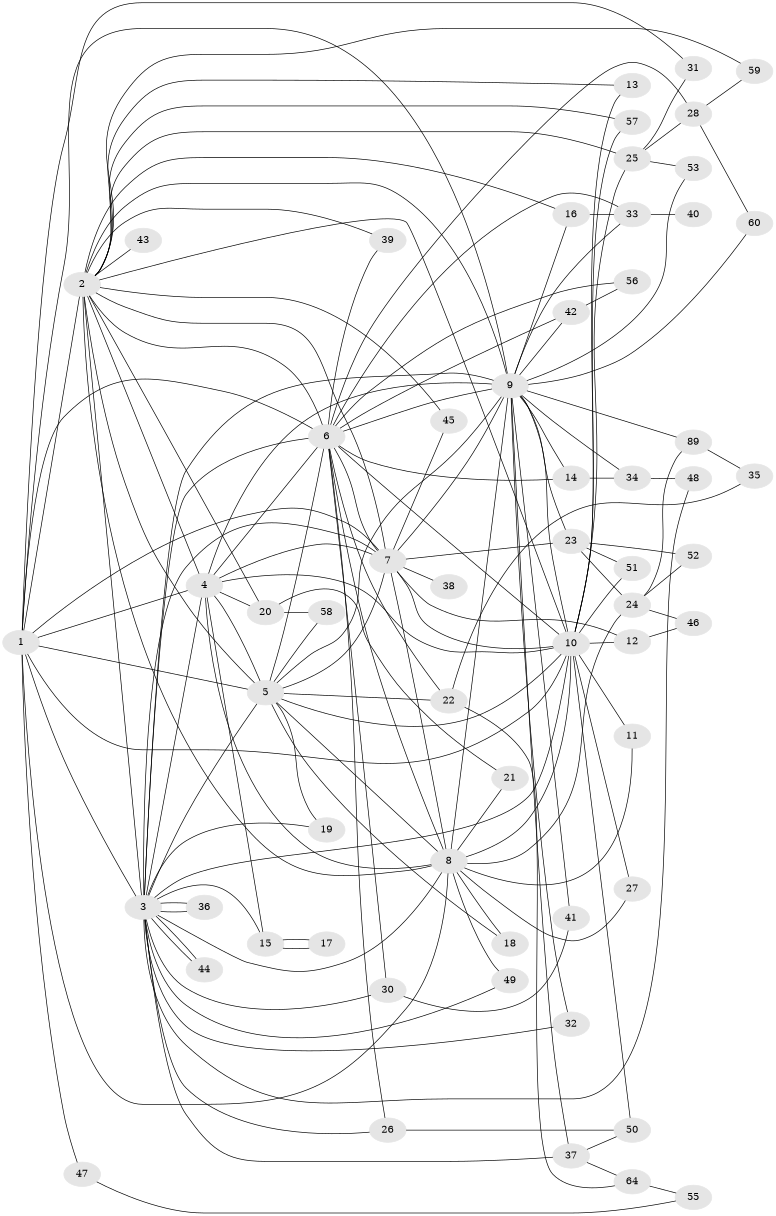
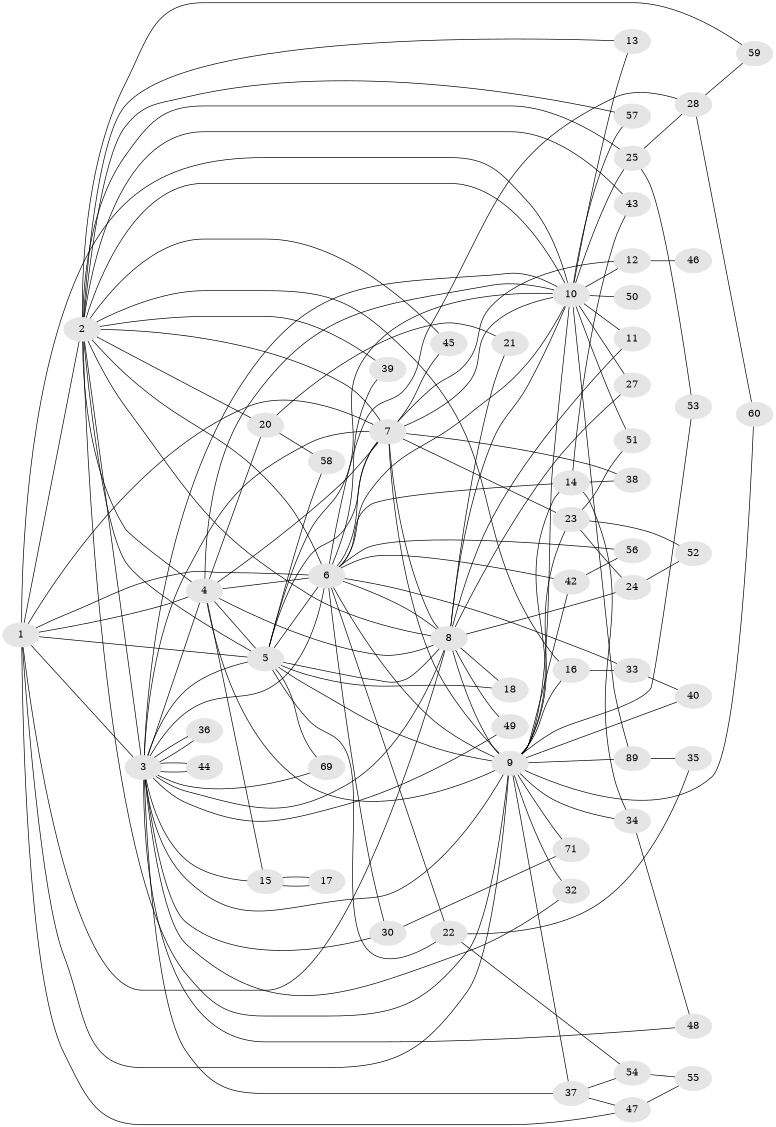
node "31": removed
edge "33" -- "9": now "40" -- "9"
edge "43" -- "14": added
edge "38" -- "14": added
edge "89" -- "24": now "89" -- "10"
edge "24" -- "46": removed
node "19": label "19" -> "69"
node "41": label "41" -> "71"
node "26": removed
edge "50" -- "37": now "47" -- "37"
node "64": label "64" -> "54"
